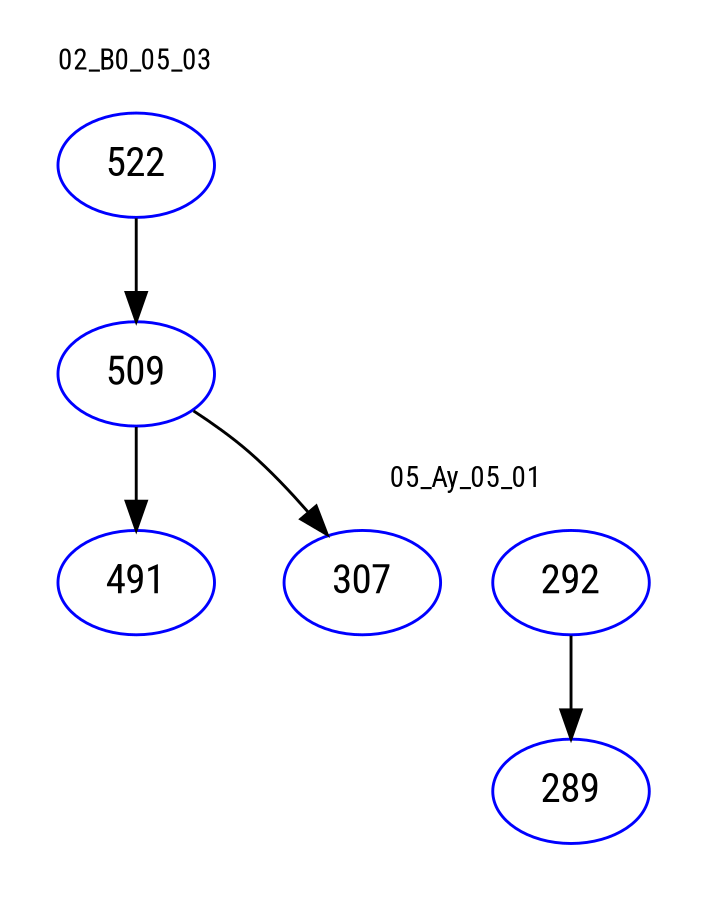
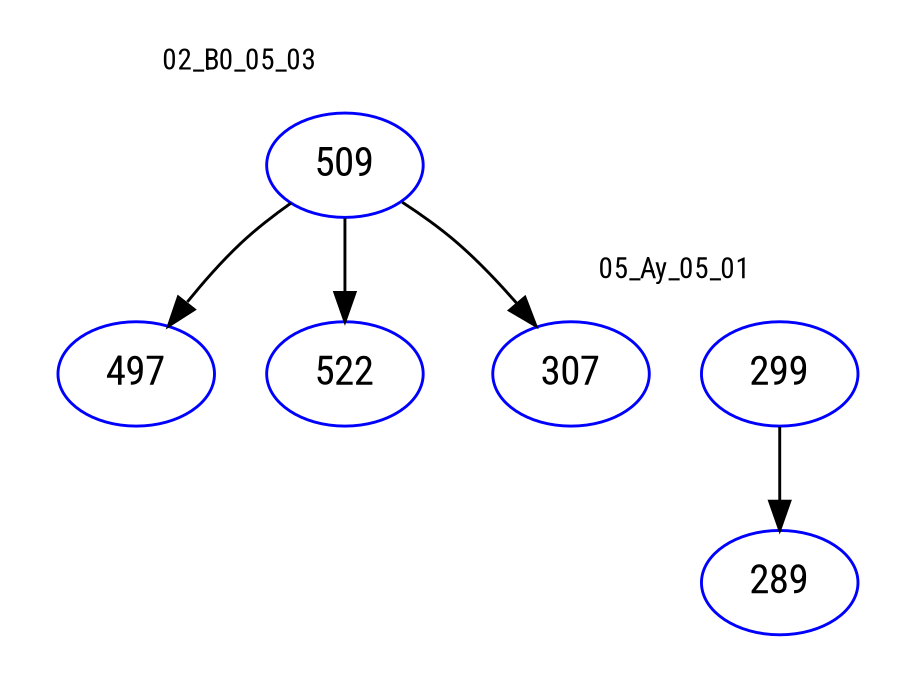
edge "522" -> "509": reversed
node "491": label "491" -> "497"
node "292": label "292" -> "299"
